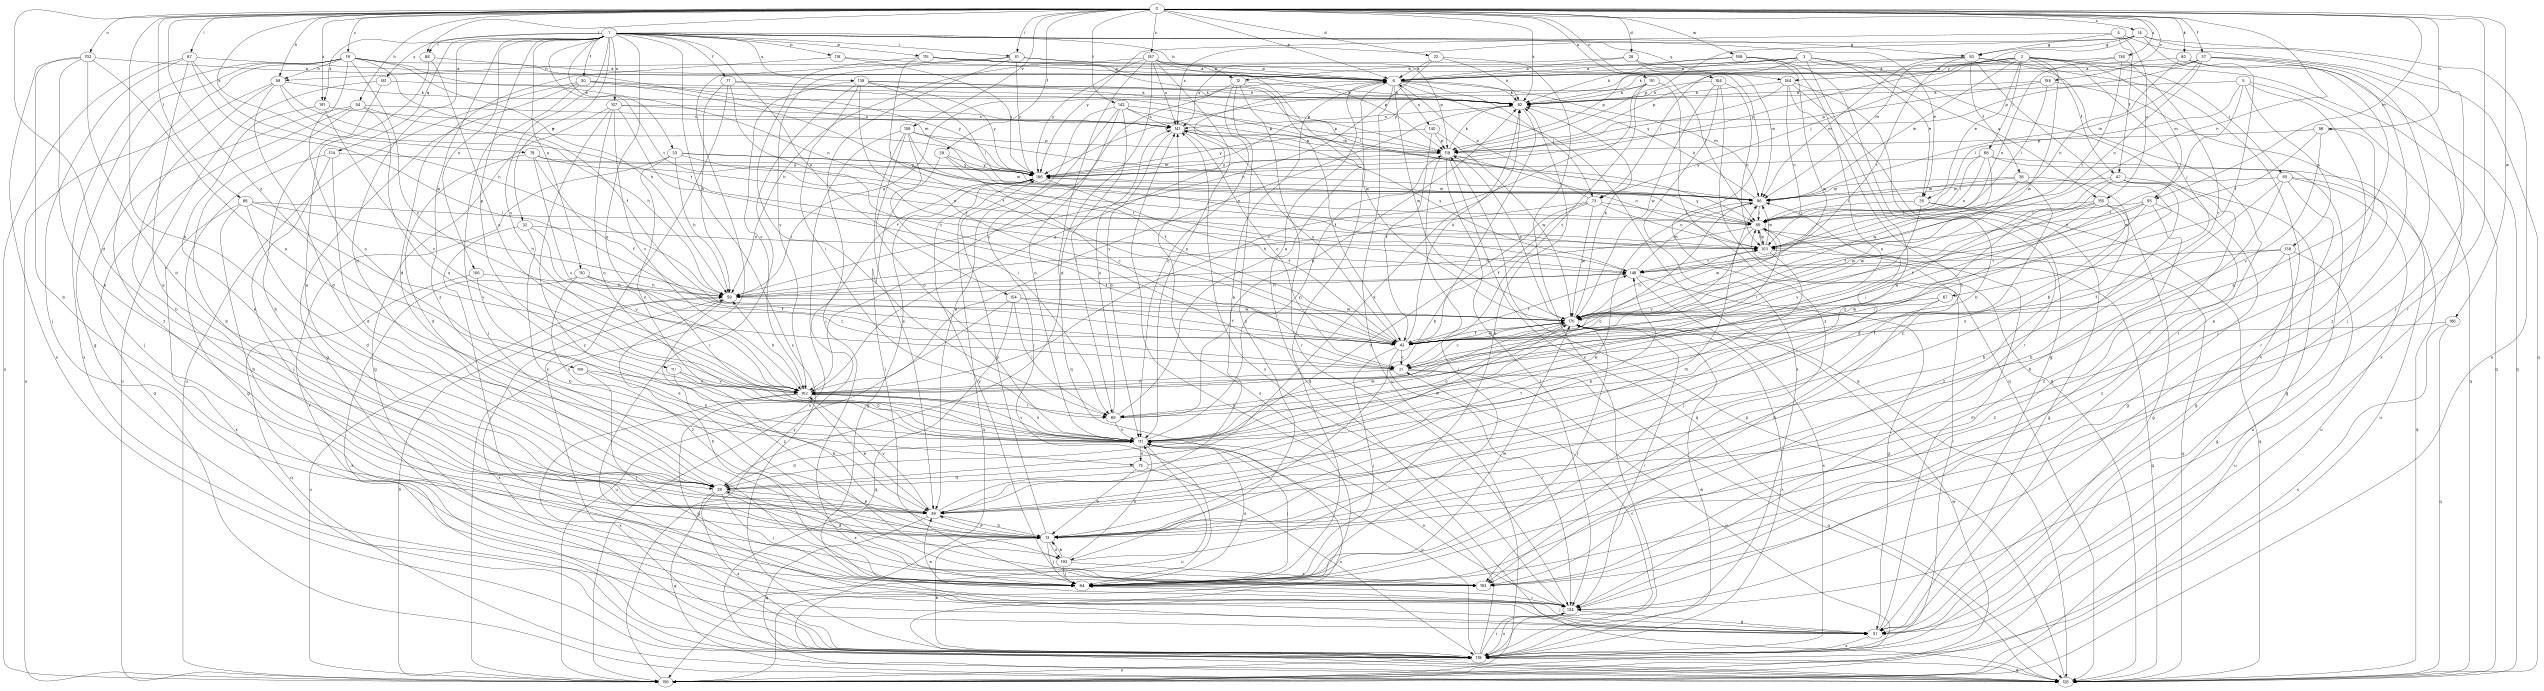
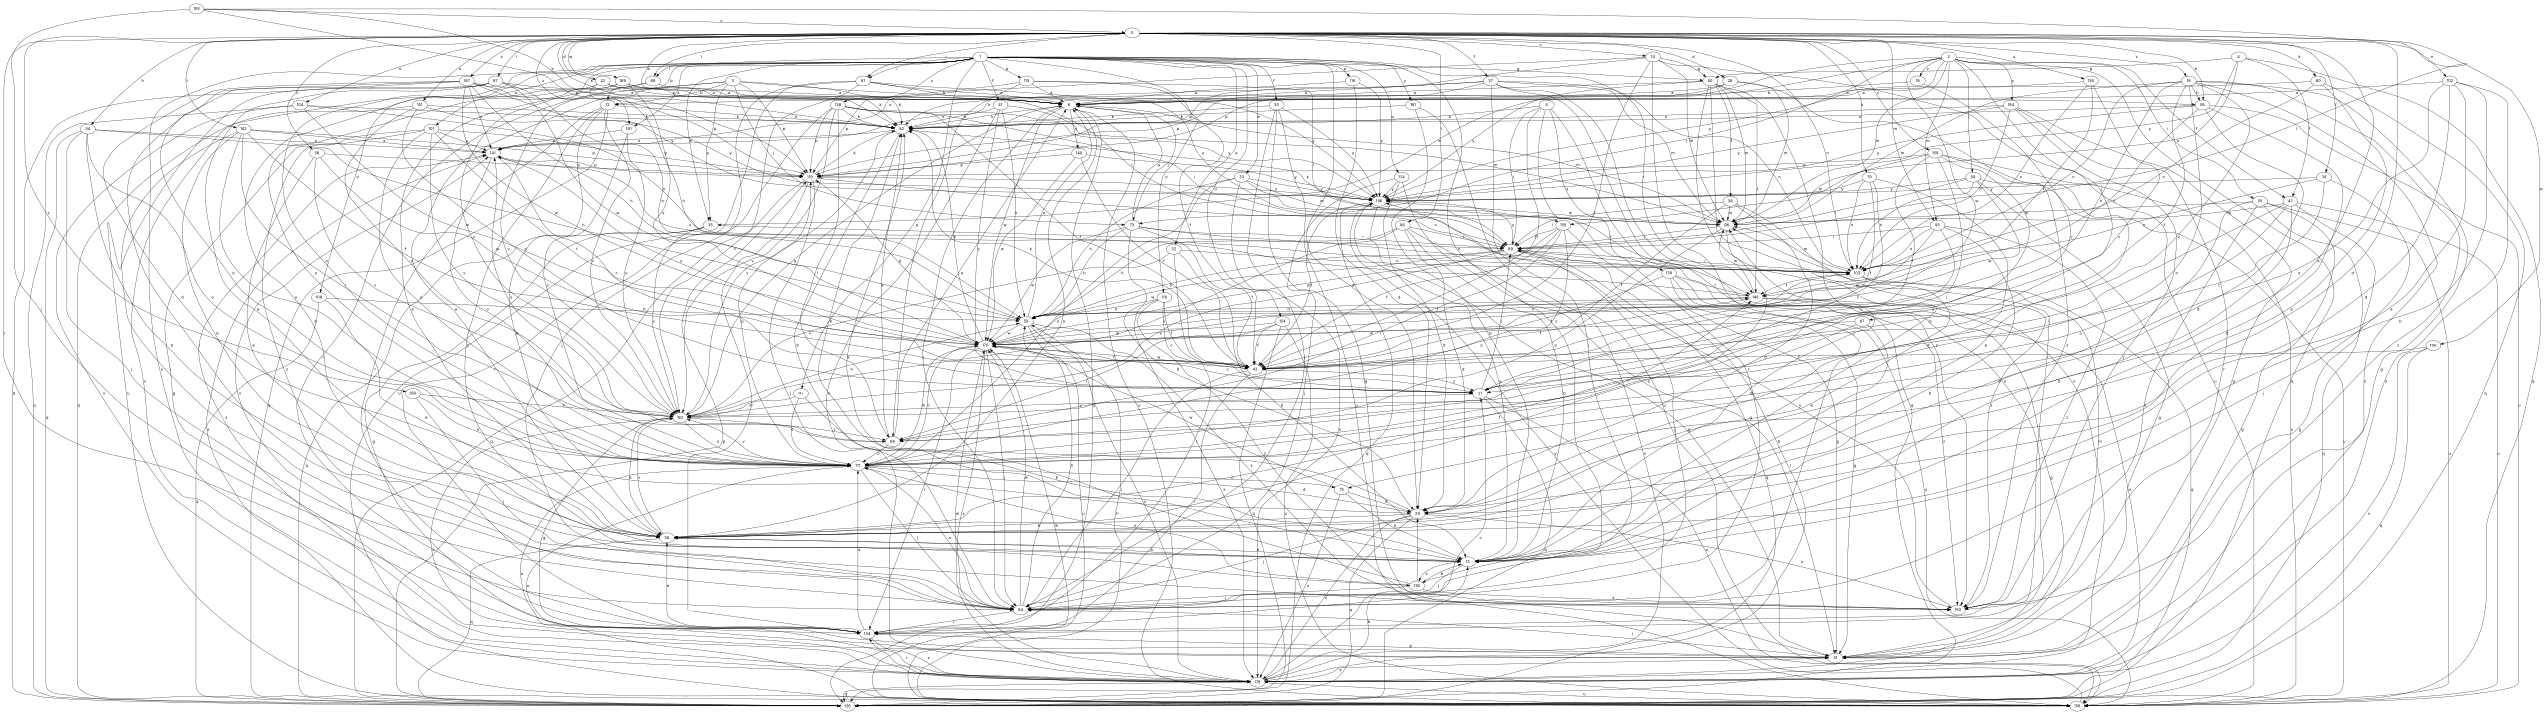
edge "0" -> "158": reversed
edge "1" -> "184": removed, label "y"
node "71": label "71" -> "41"
node "19": added
edge "169" -> "170": label "w" -> "s"
edge "30" -> "89": removed, label "l"
